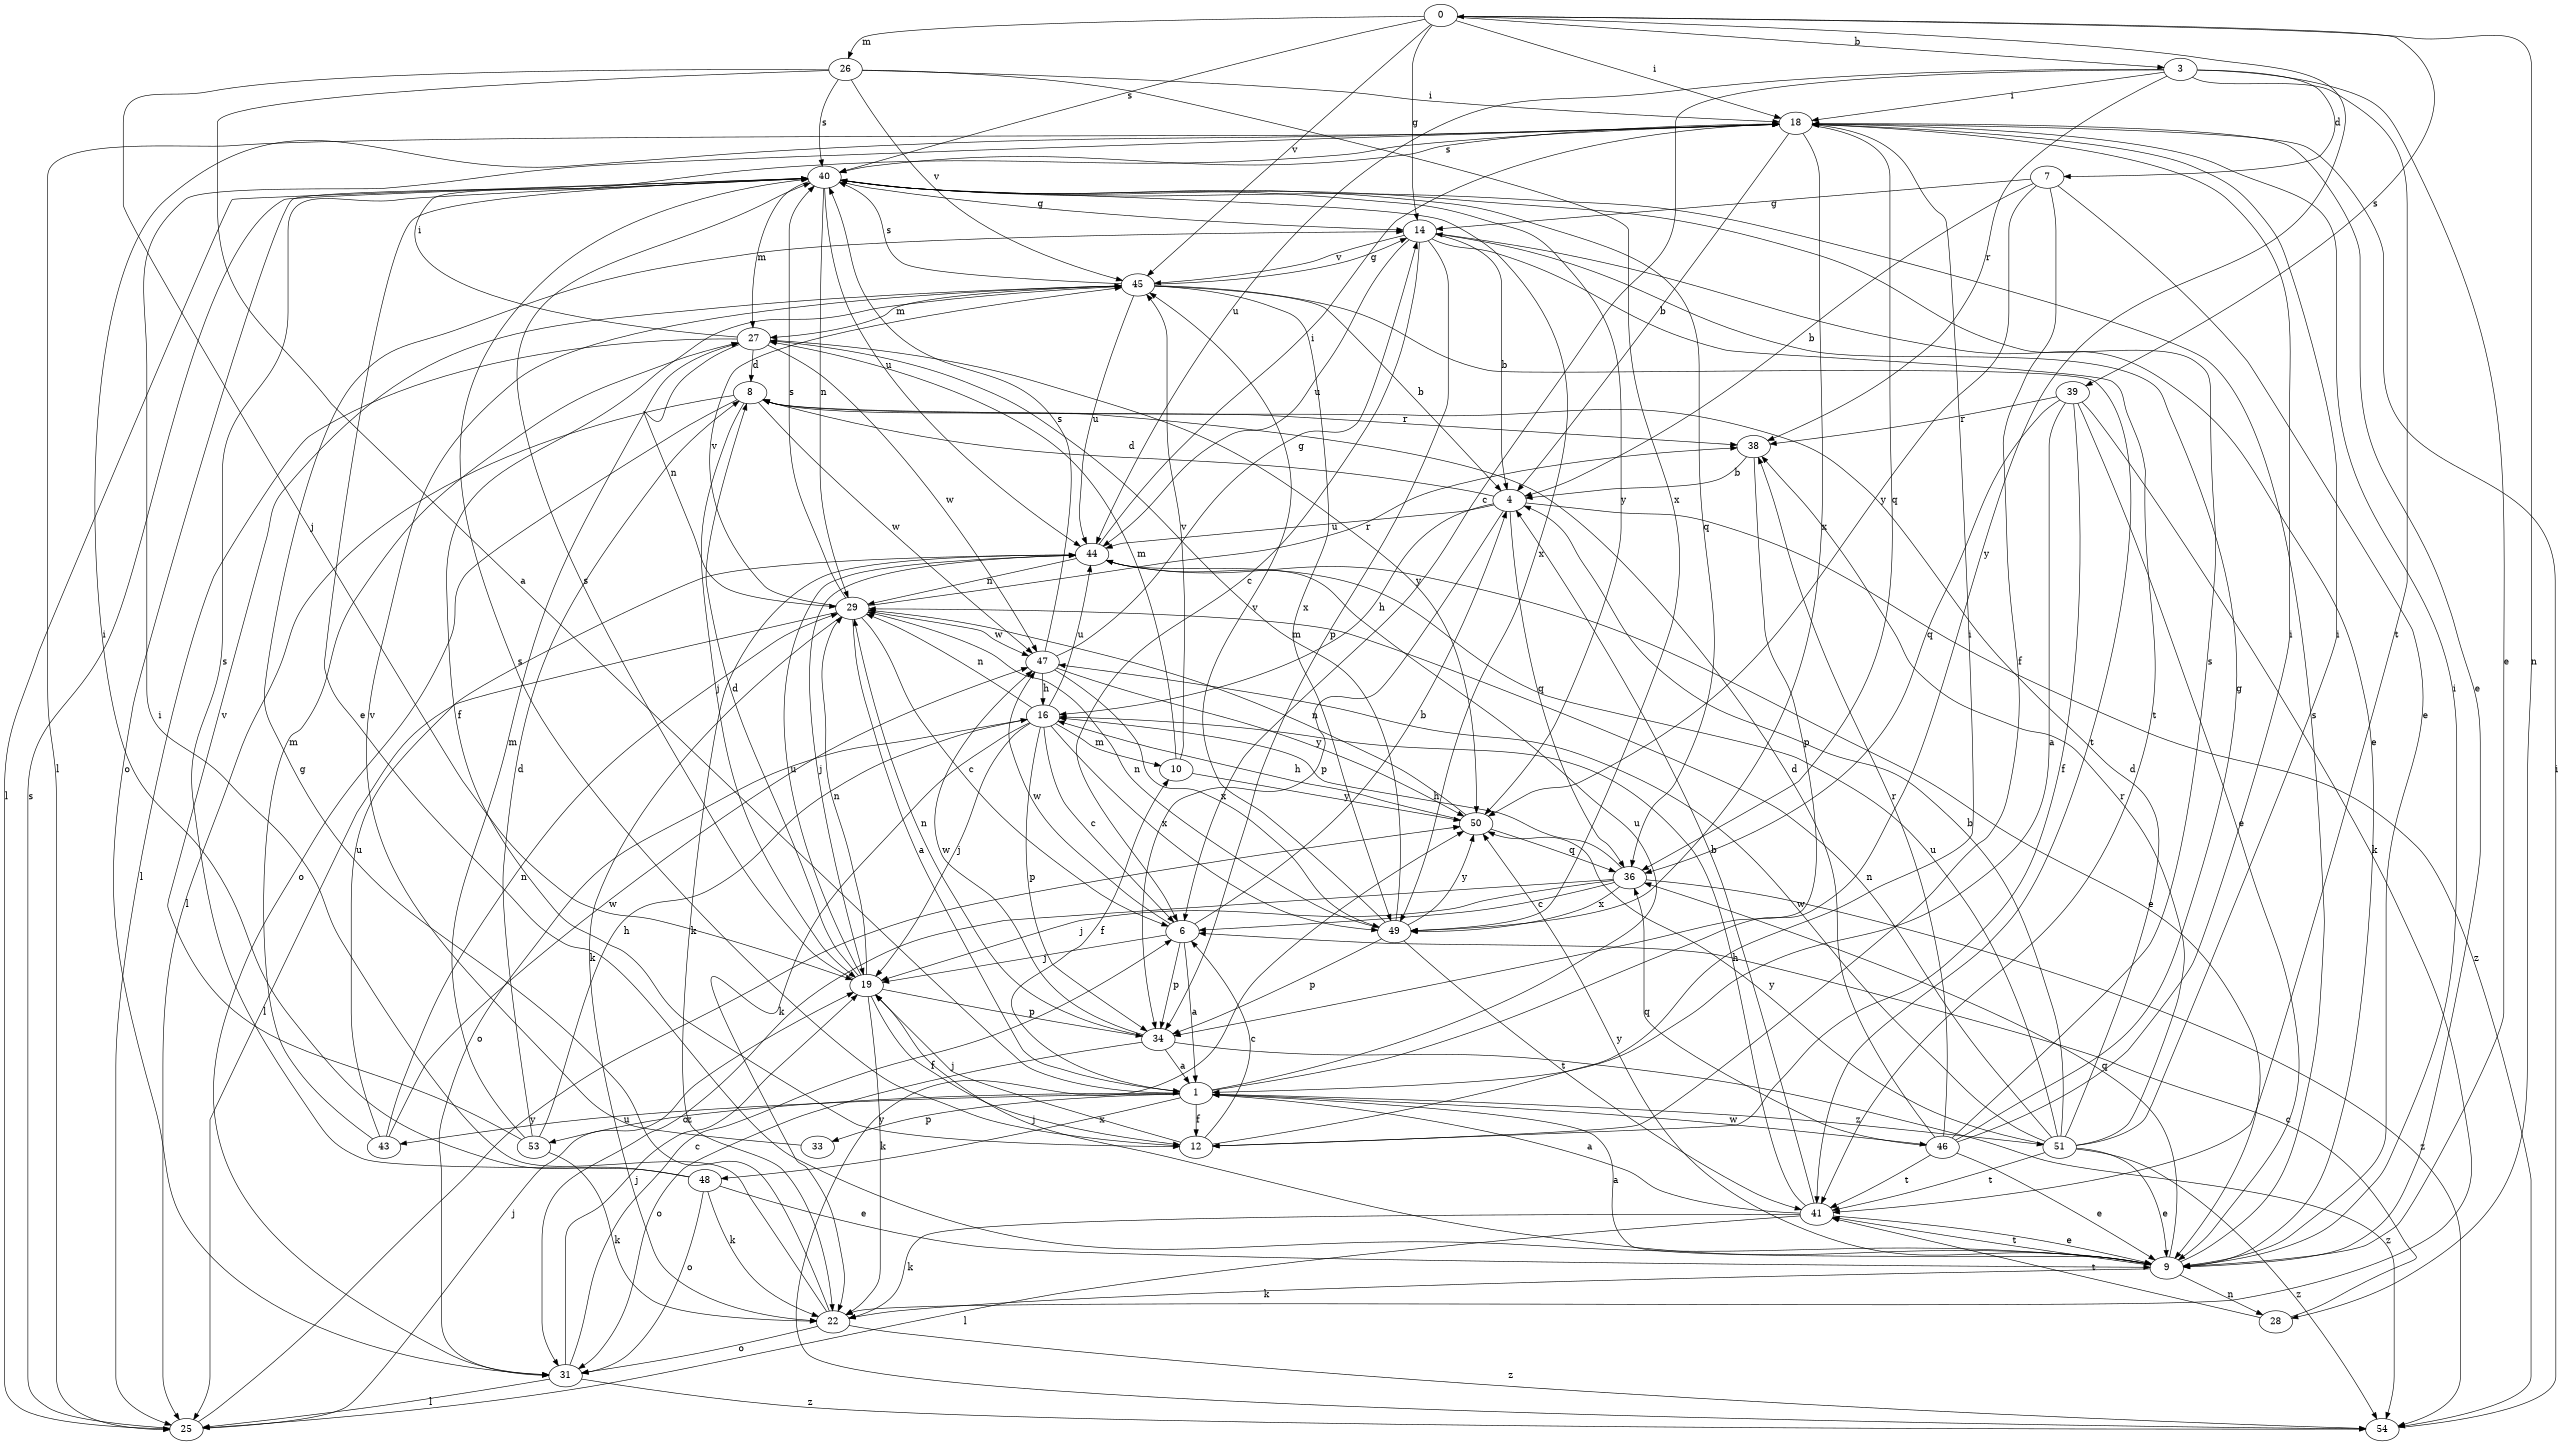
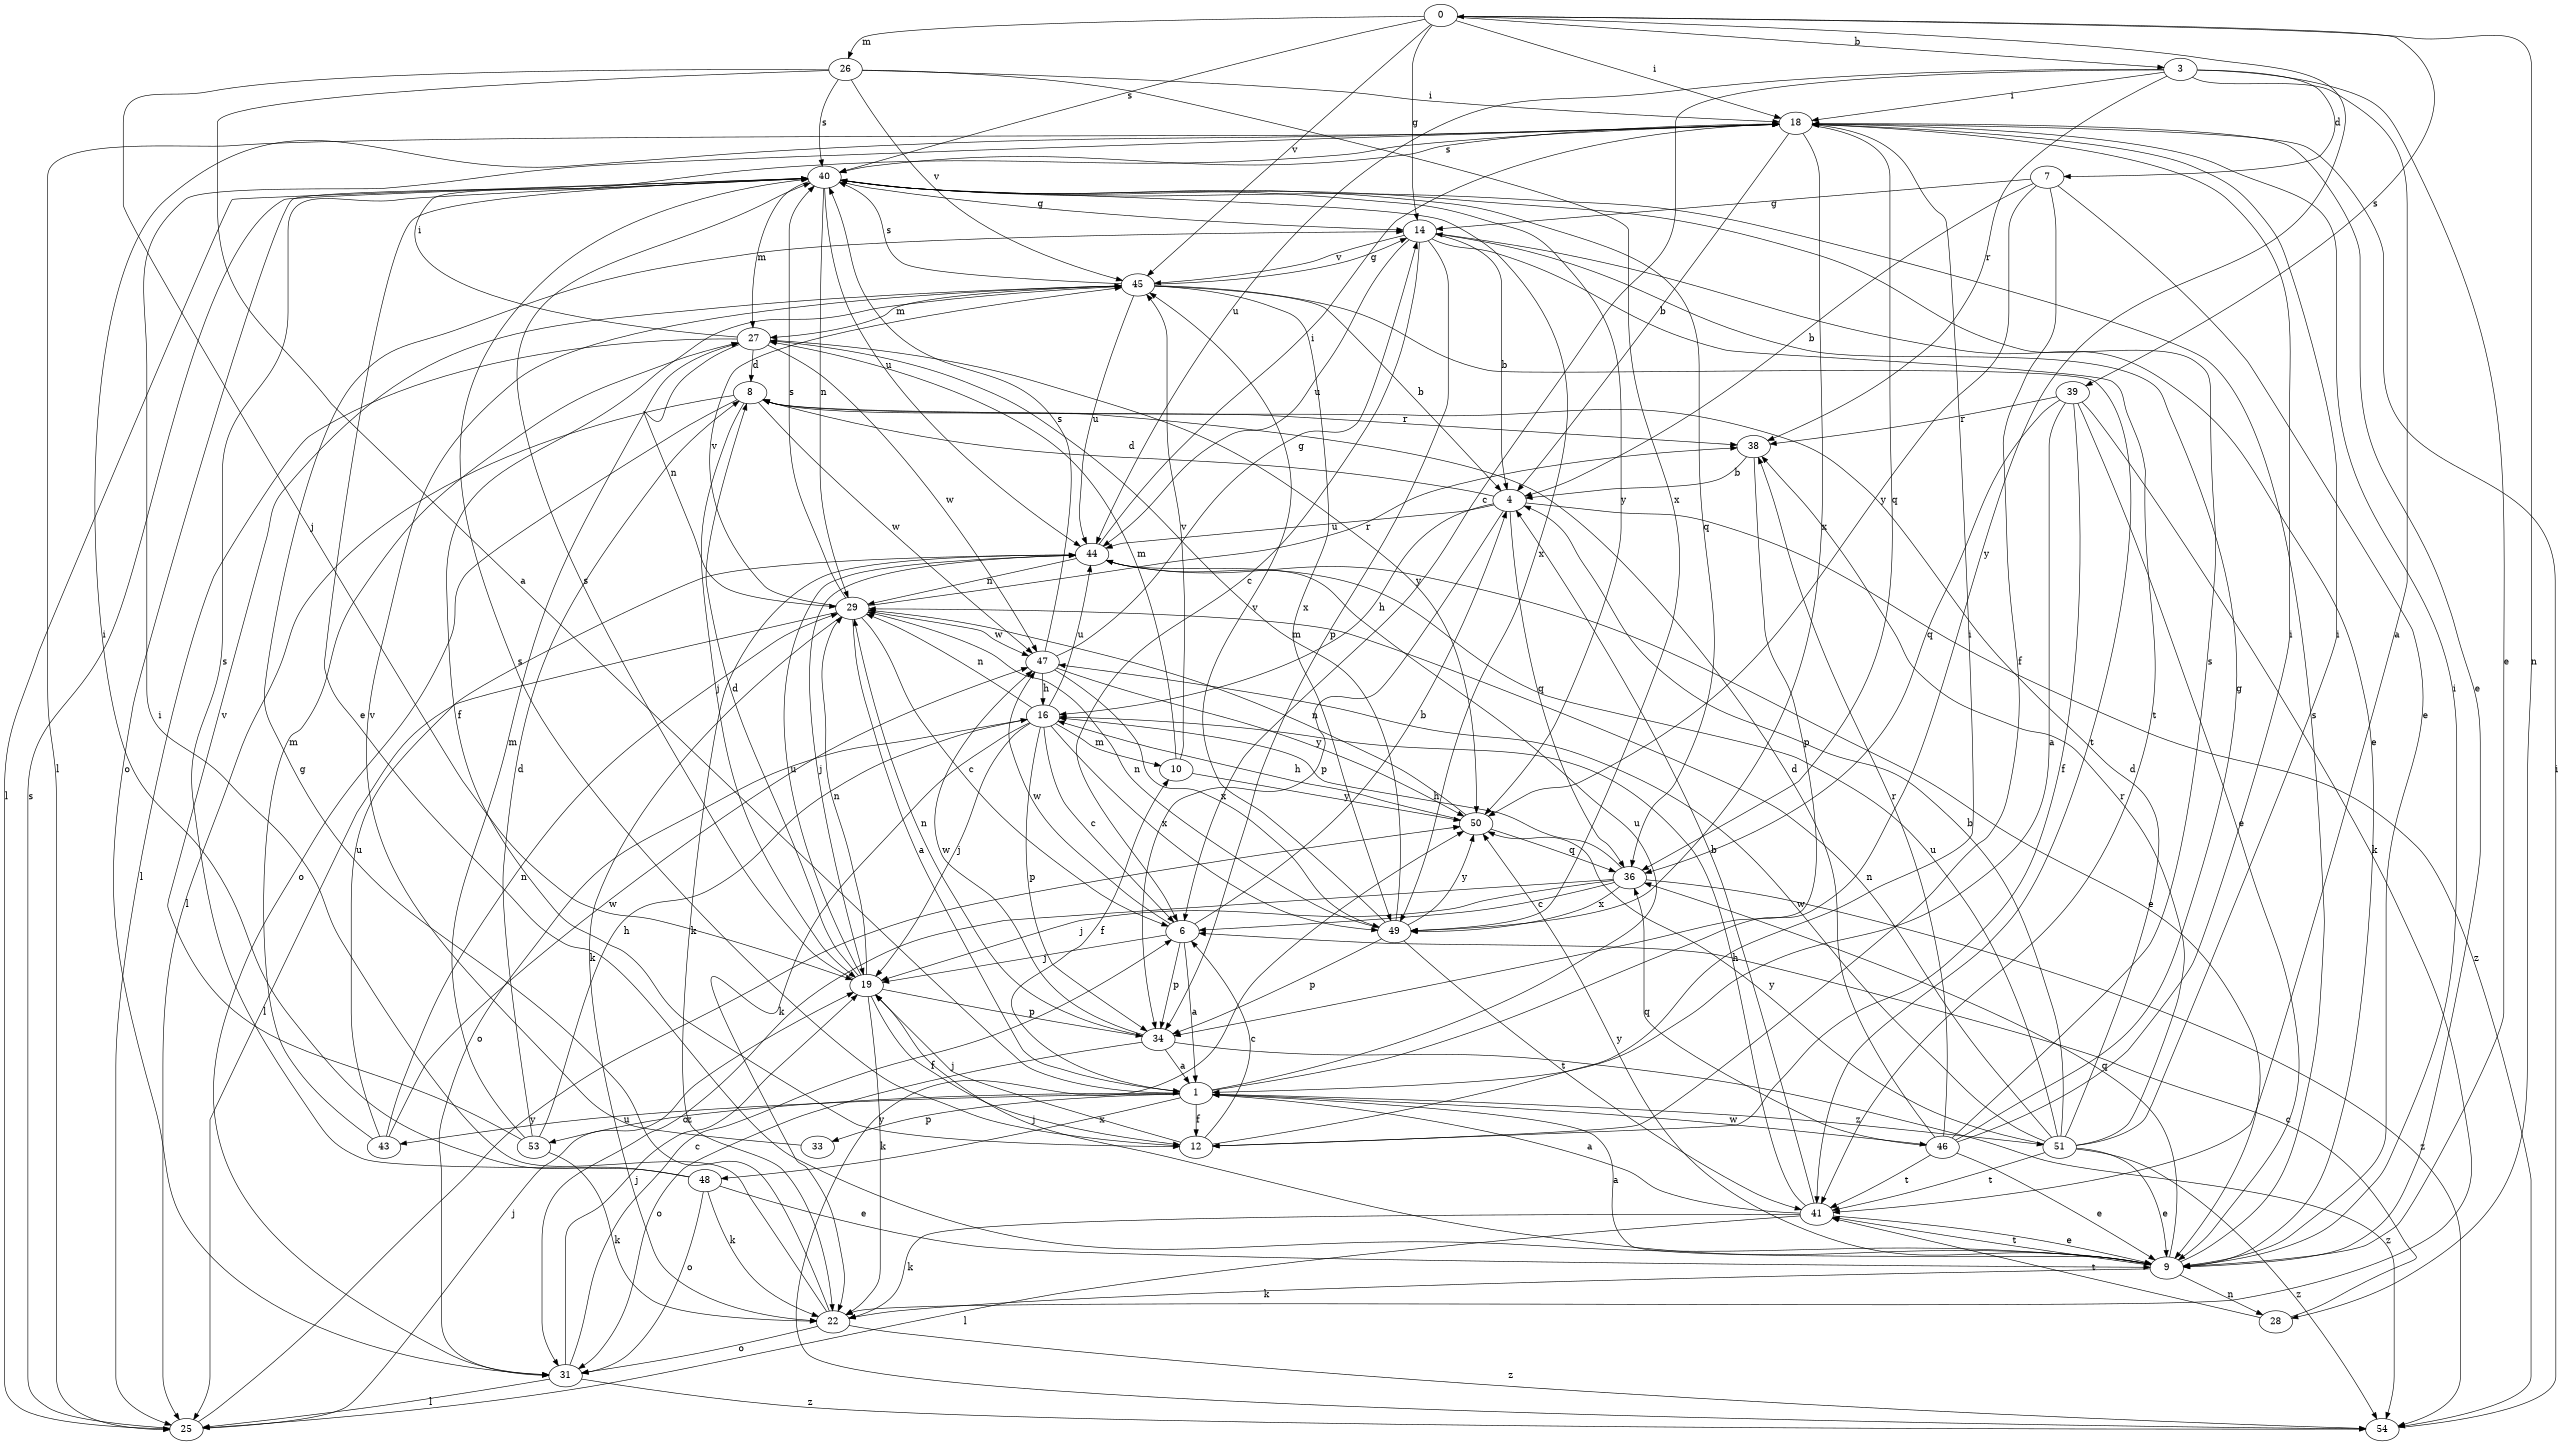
edge "3" -> "41": label "t" -> "a"
